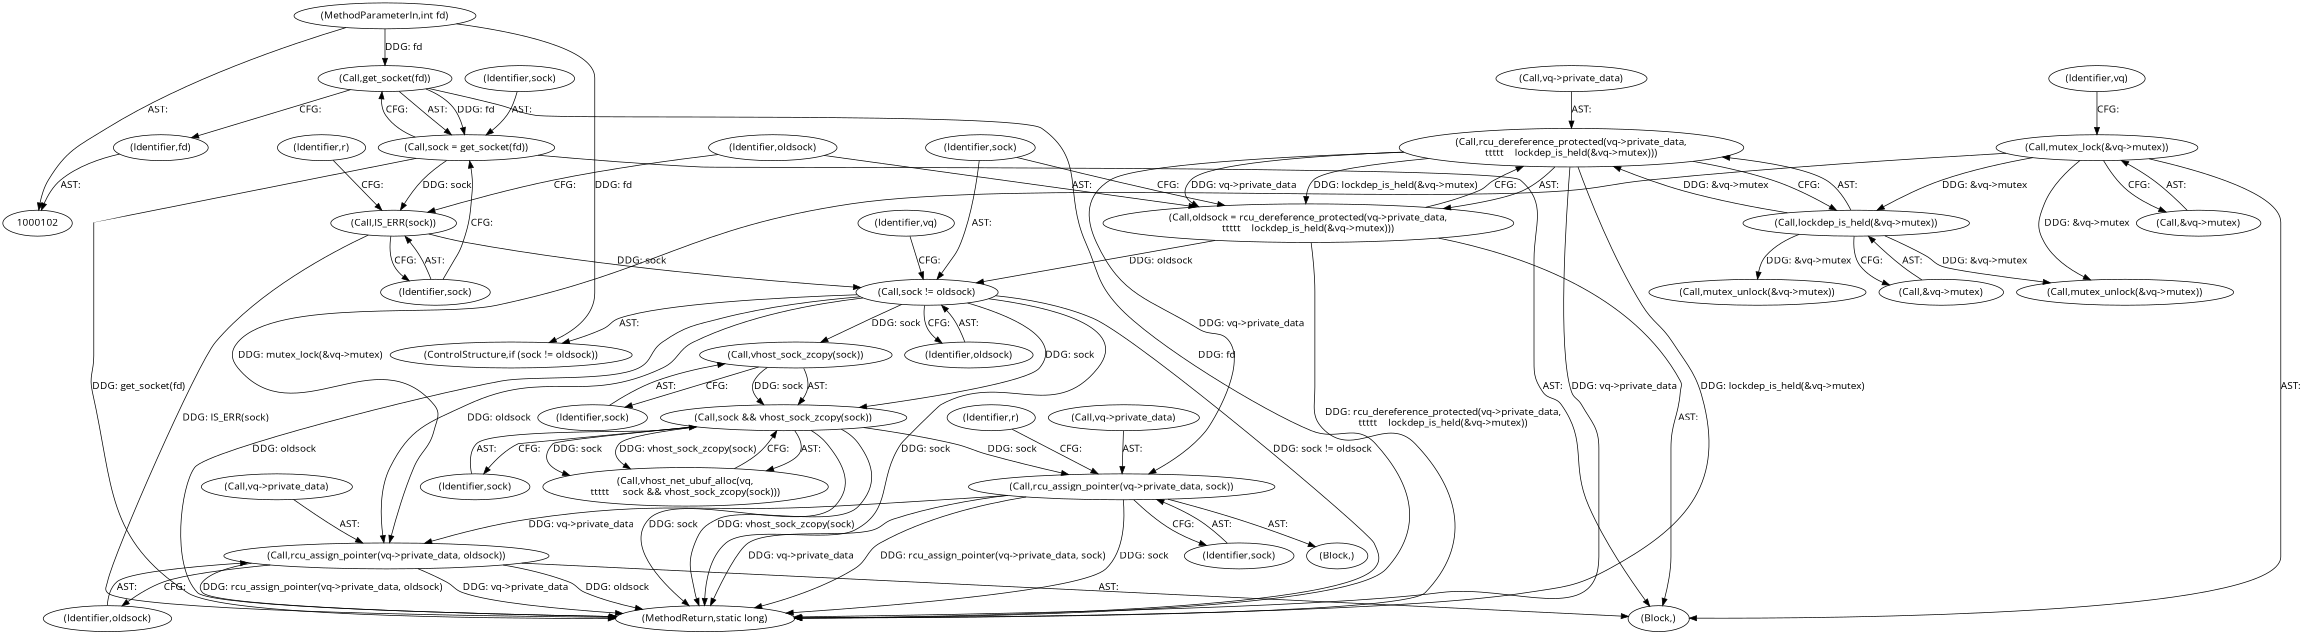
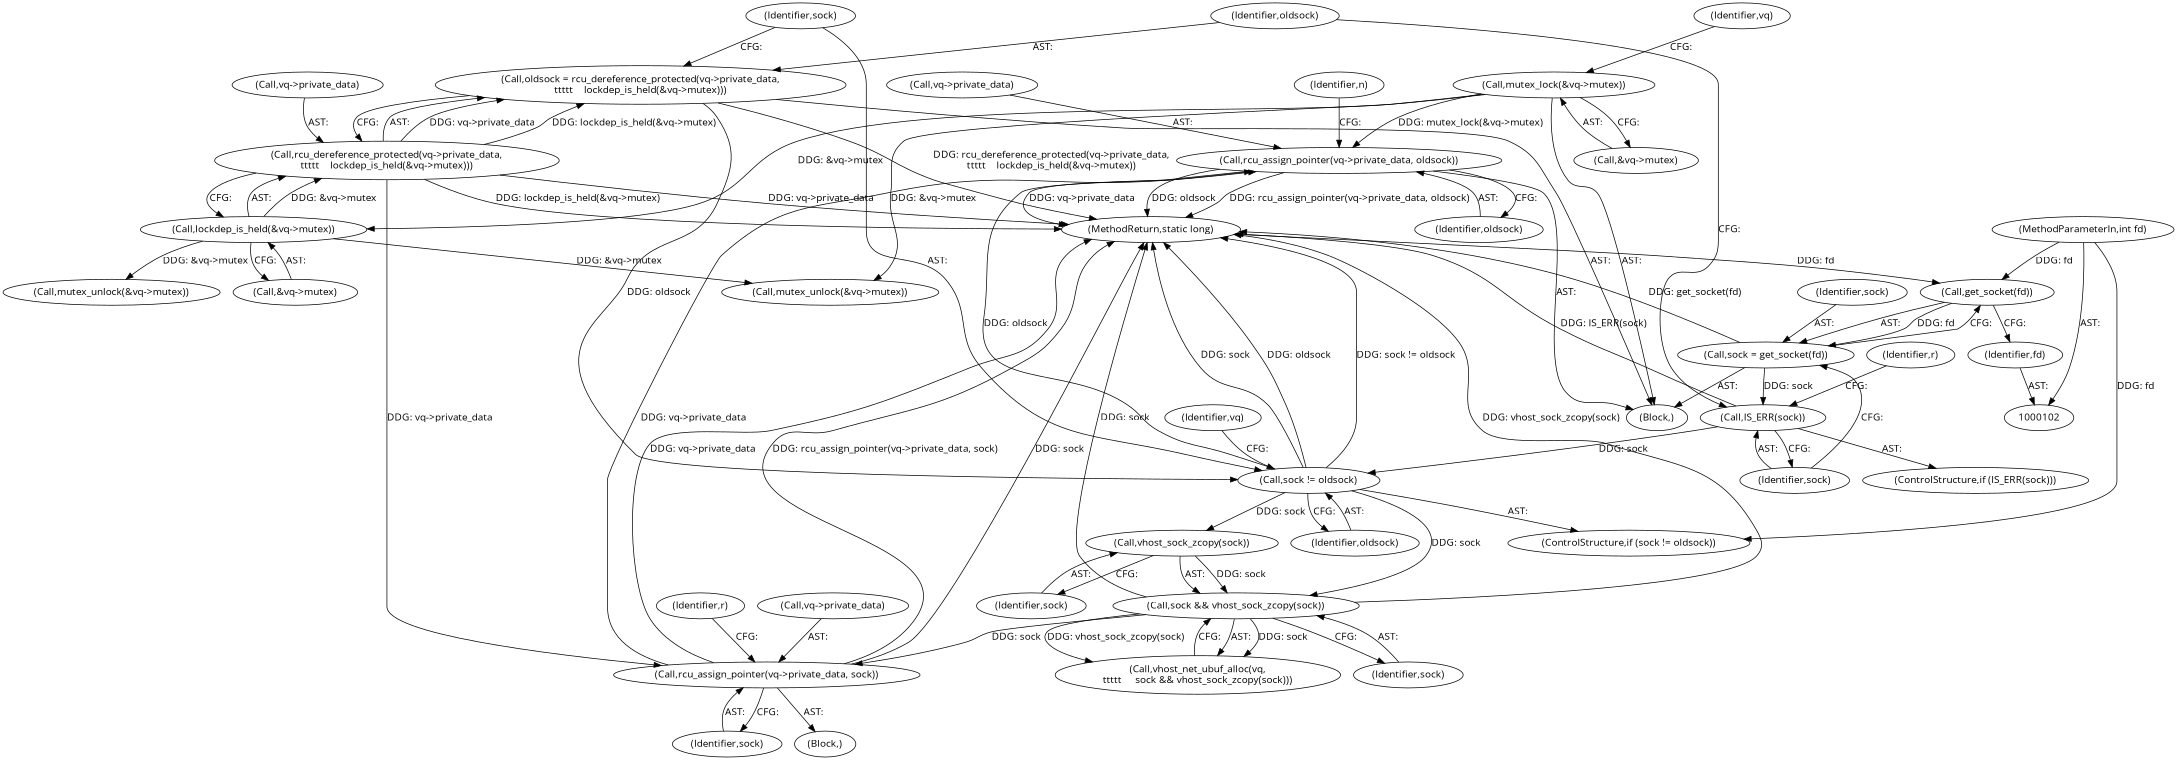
node "(Identifier,n)": added
edge "(Call,get_socket(fd))" -> "(MethodReturn,static long)": reversed
node "(ControlStructure,if (IS_ERR(sock)))": added
